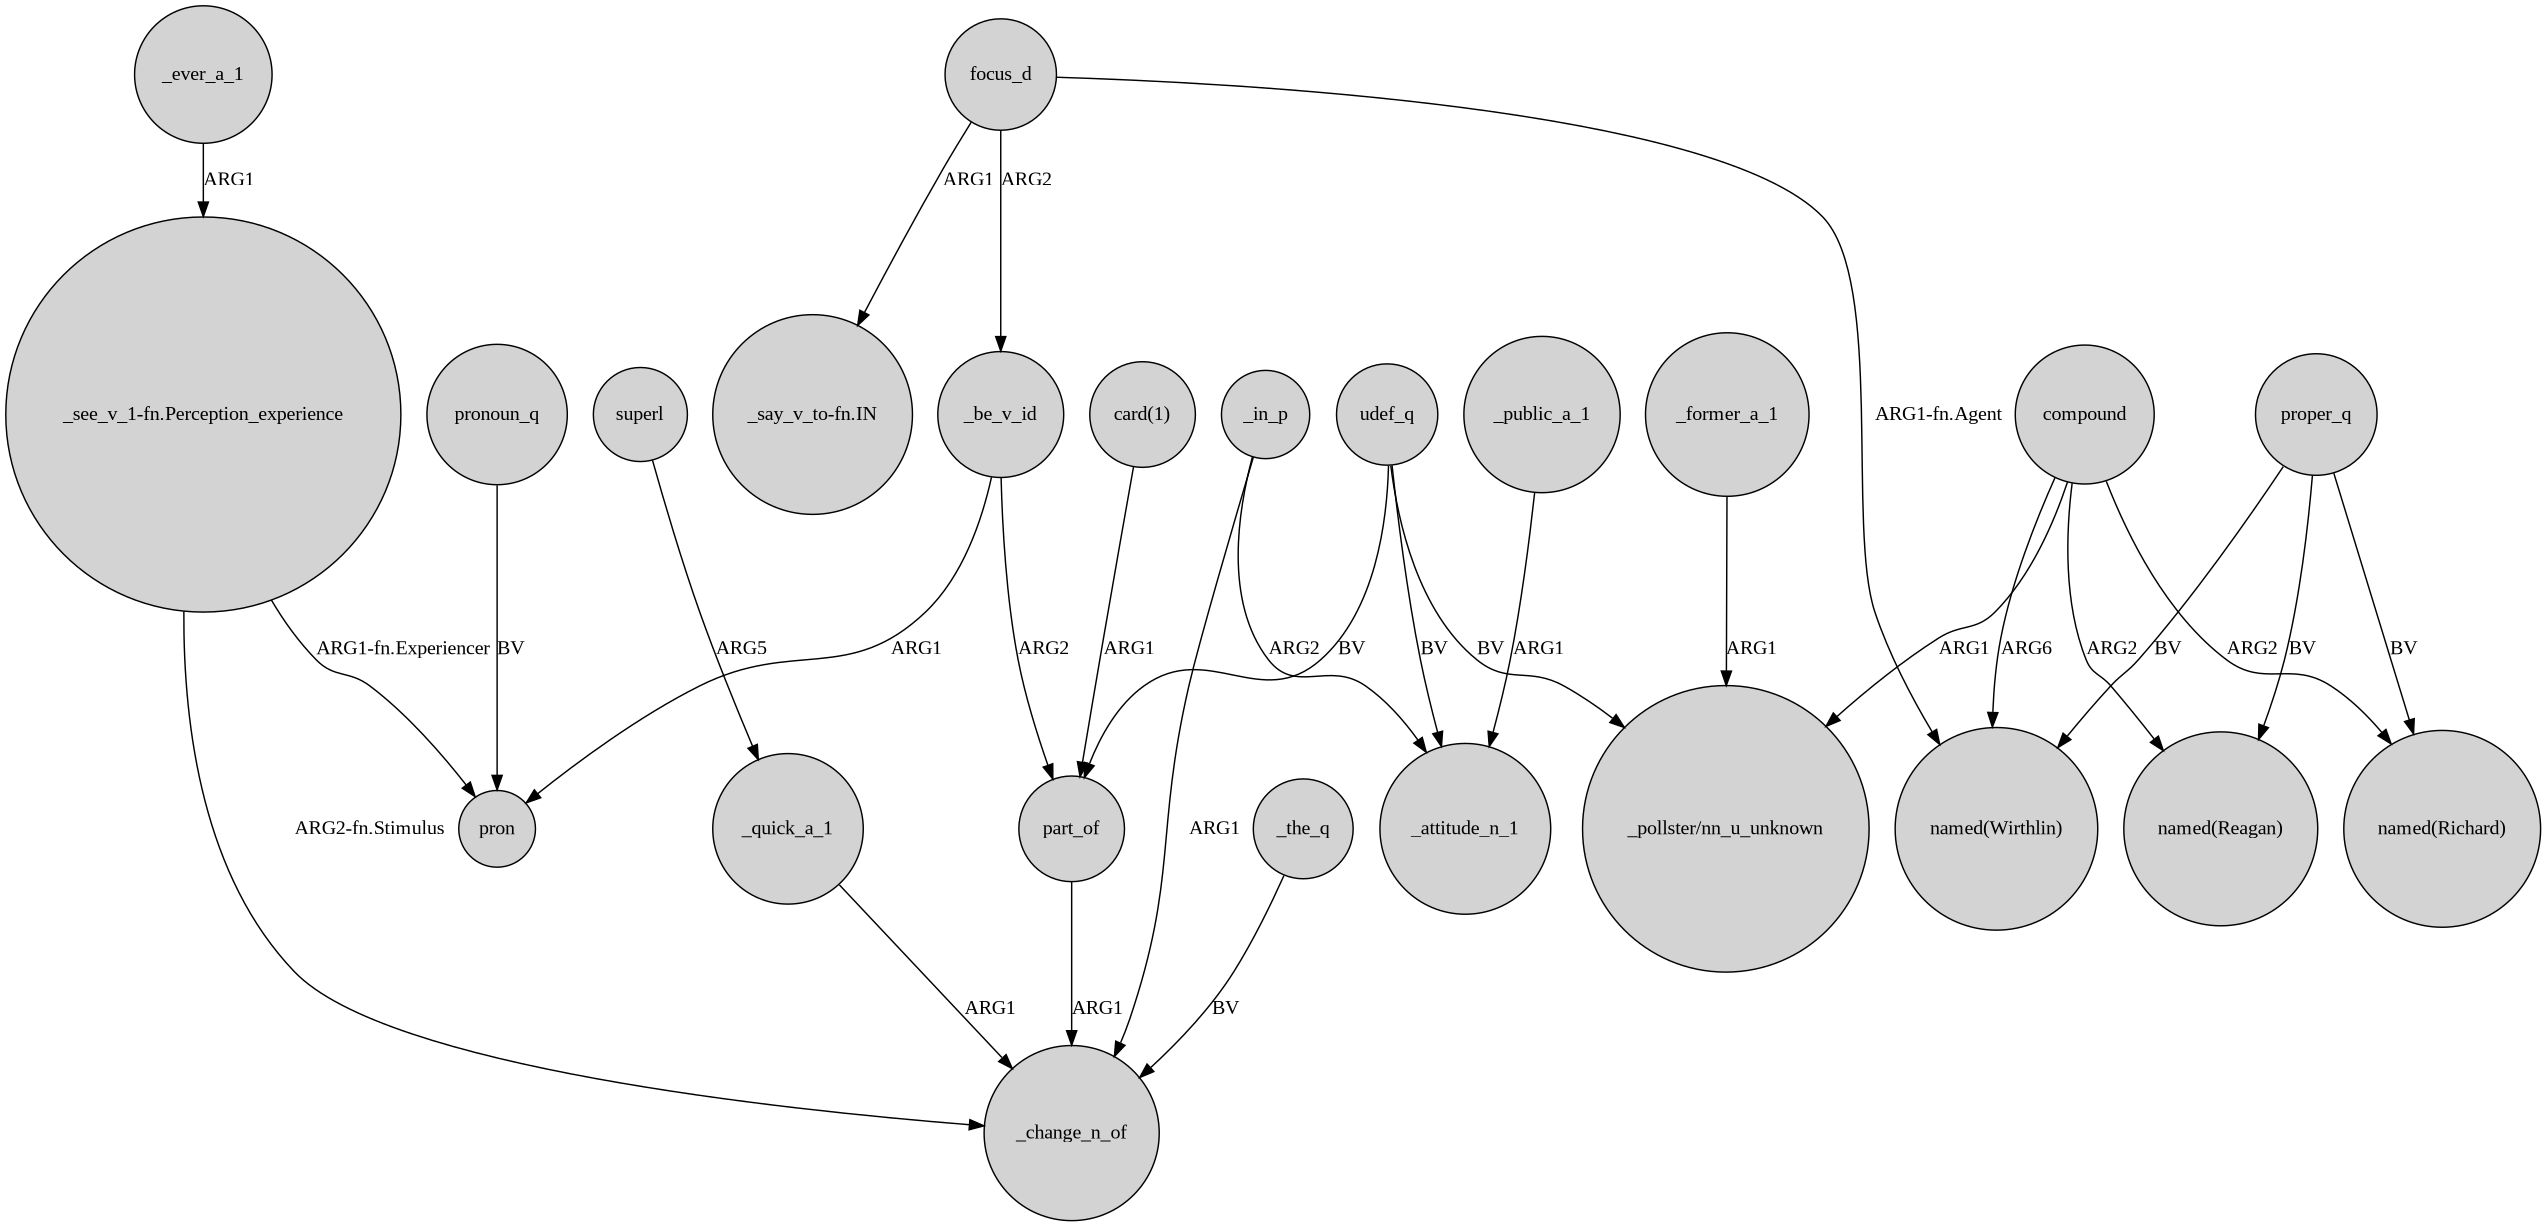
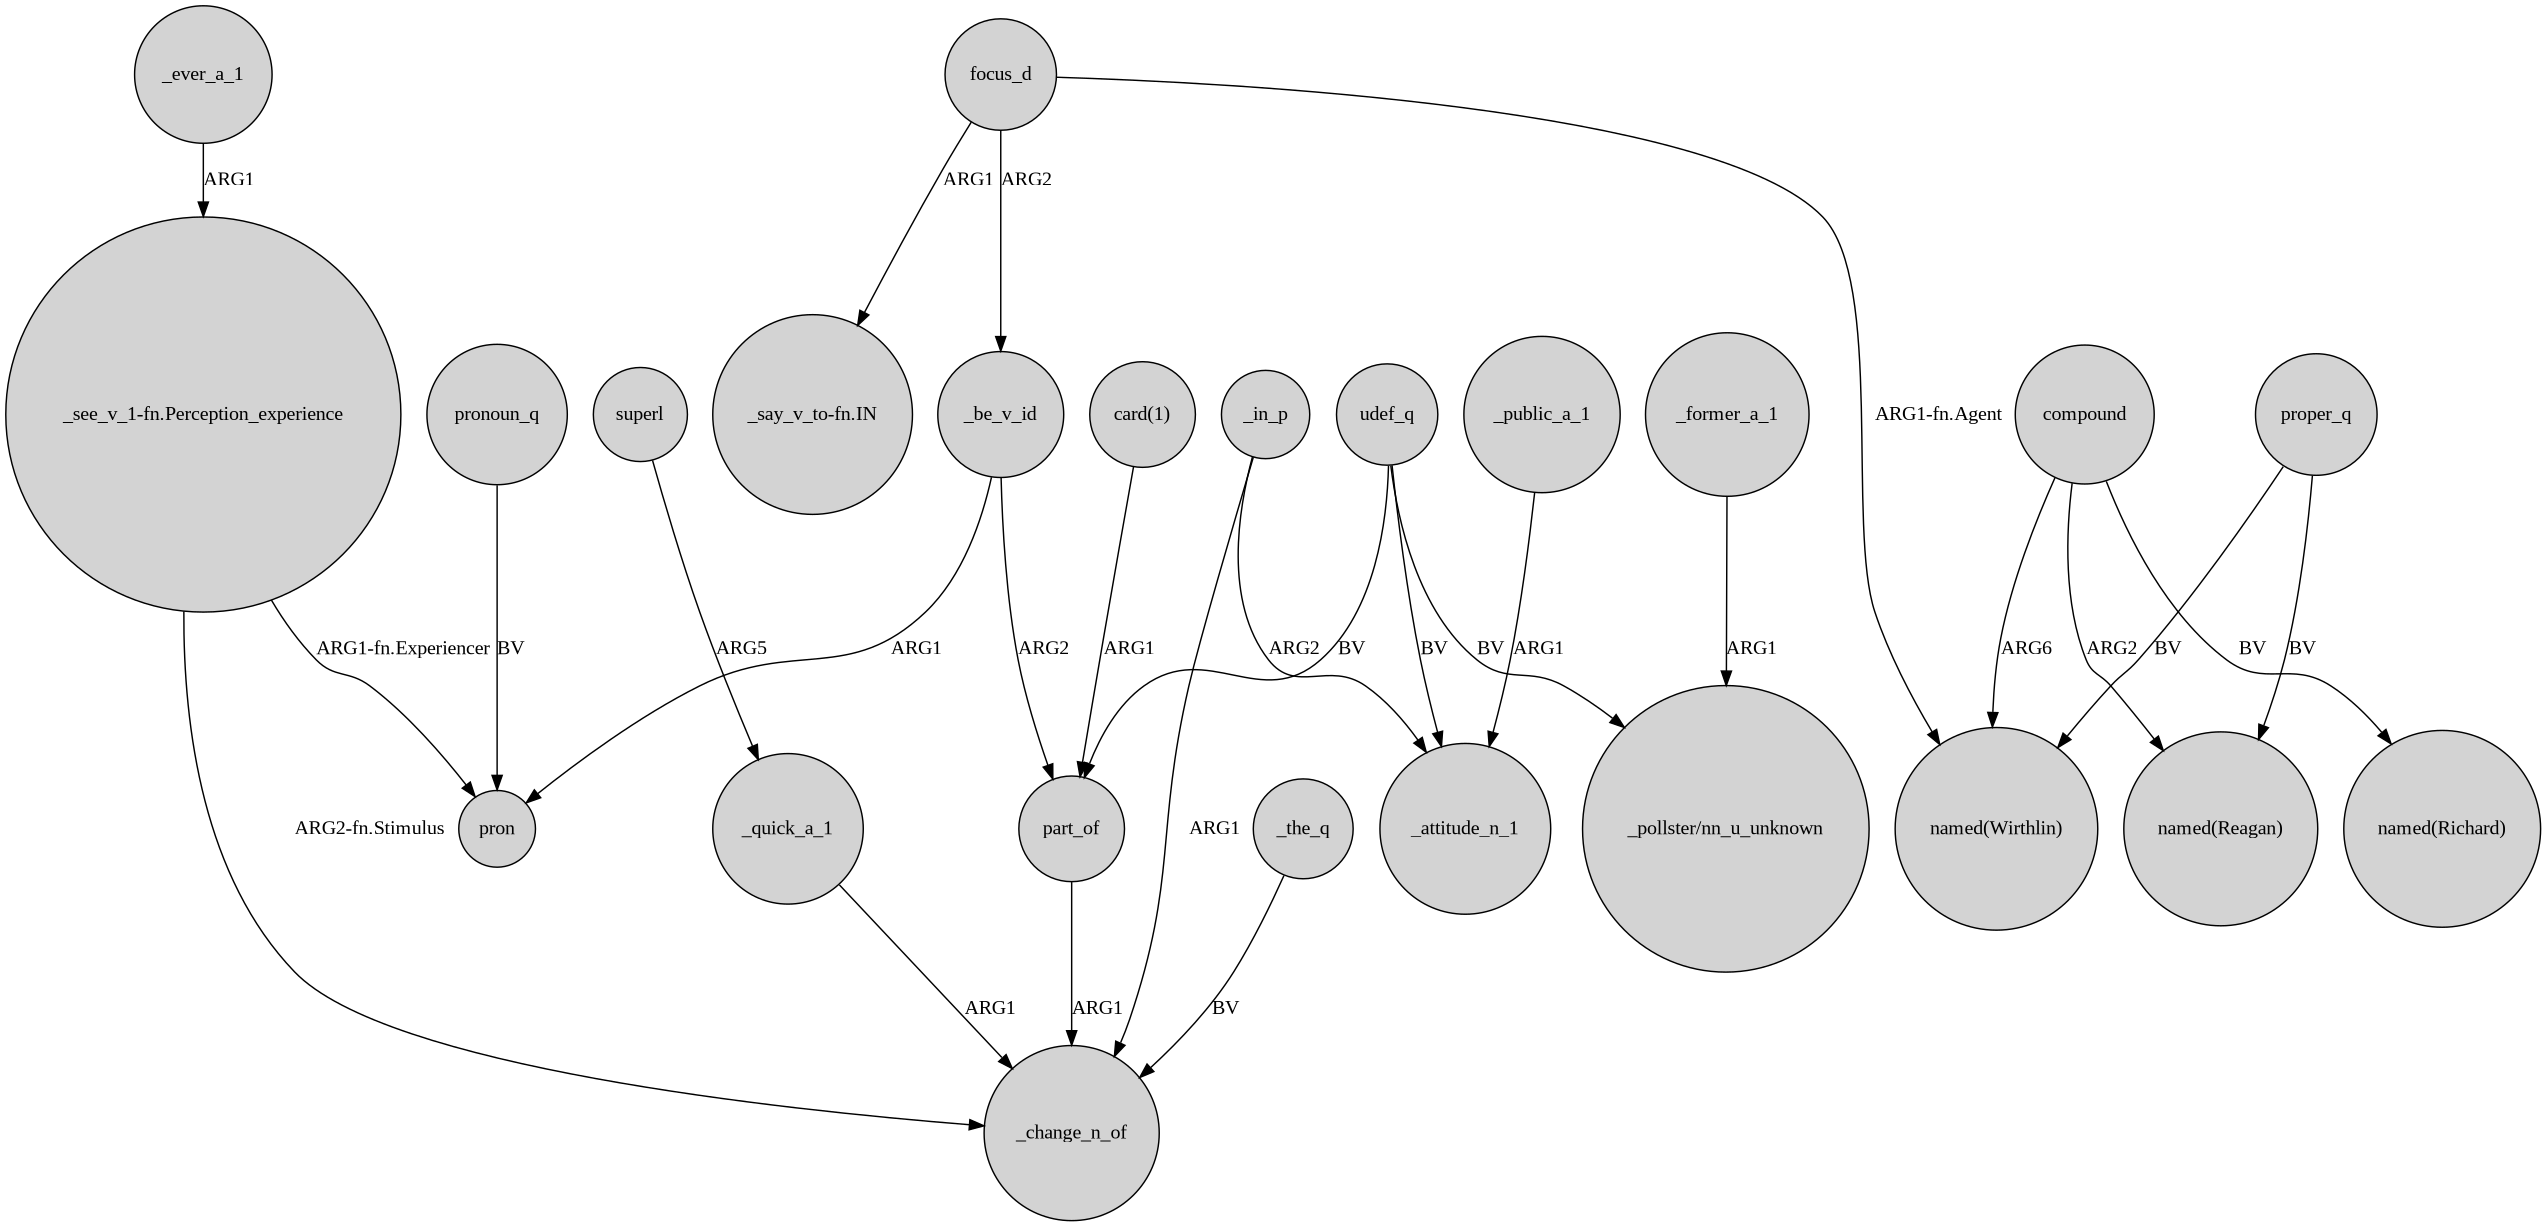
edge "proper_q" -> "named(Richard)": removed, label "BV"
edge "compound" -> "_pollster/nn_u_unknown": removed, label "ARG1"
edge "compound" -> "named(Richard)": label "ARG2" -> "BV"
